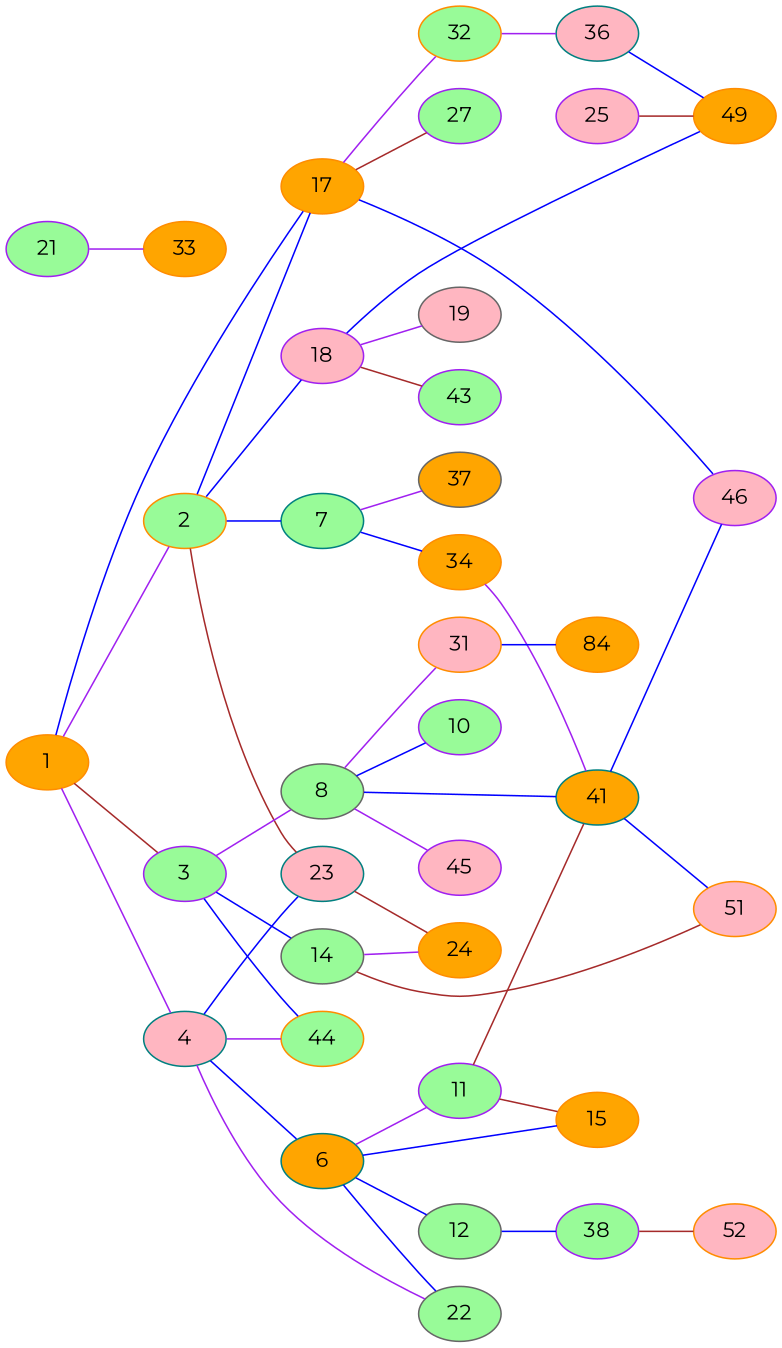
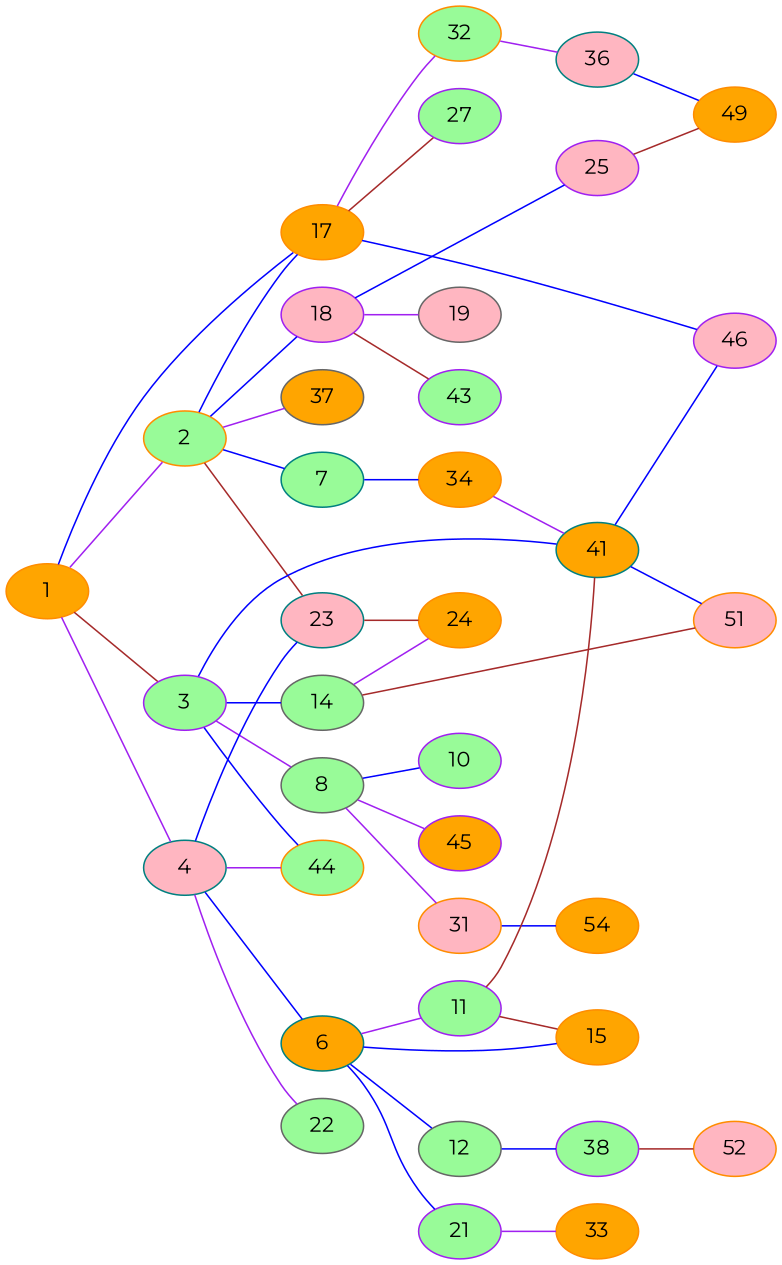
edge "49" -- "18": now "25" -- "18"
edge "37" -- "7": now "37" -- "2"
node "84": label "84" -> "54"
edge "8" -- "41": now "3" -- "41"
node "45": fillcolor lightpink -> orange
edge "6" -- "22": now "6" -- "21"
